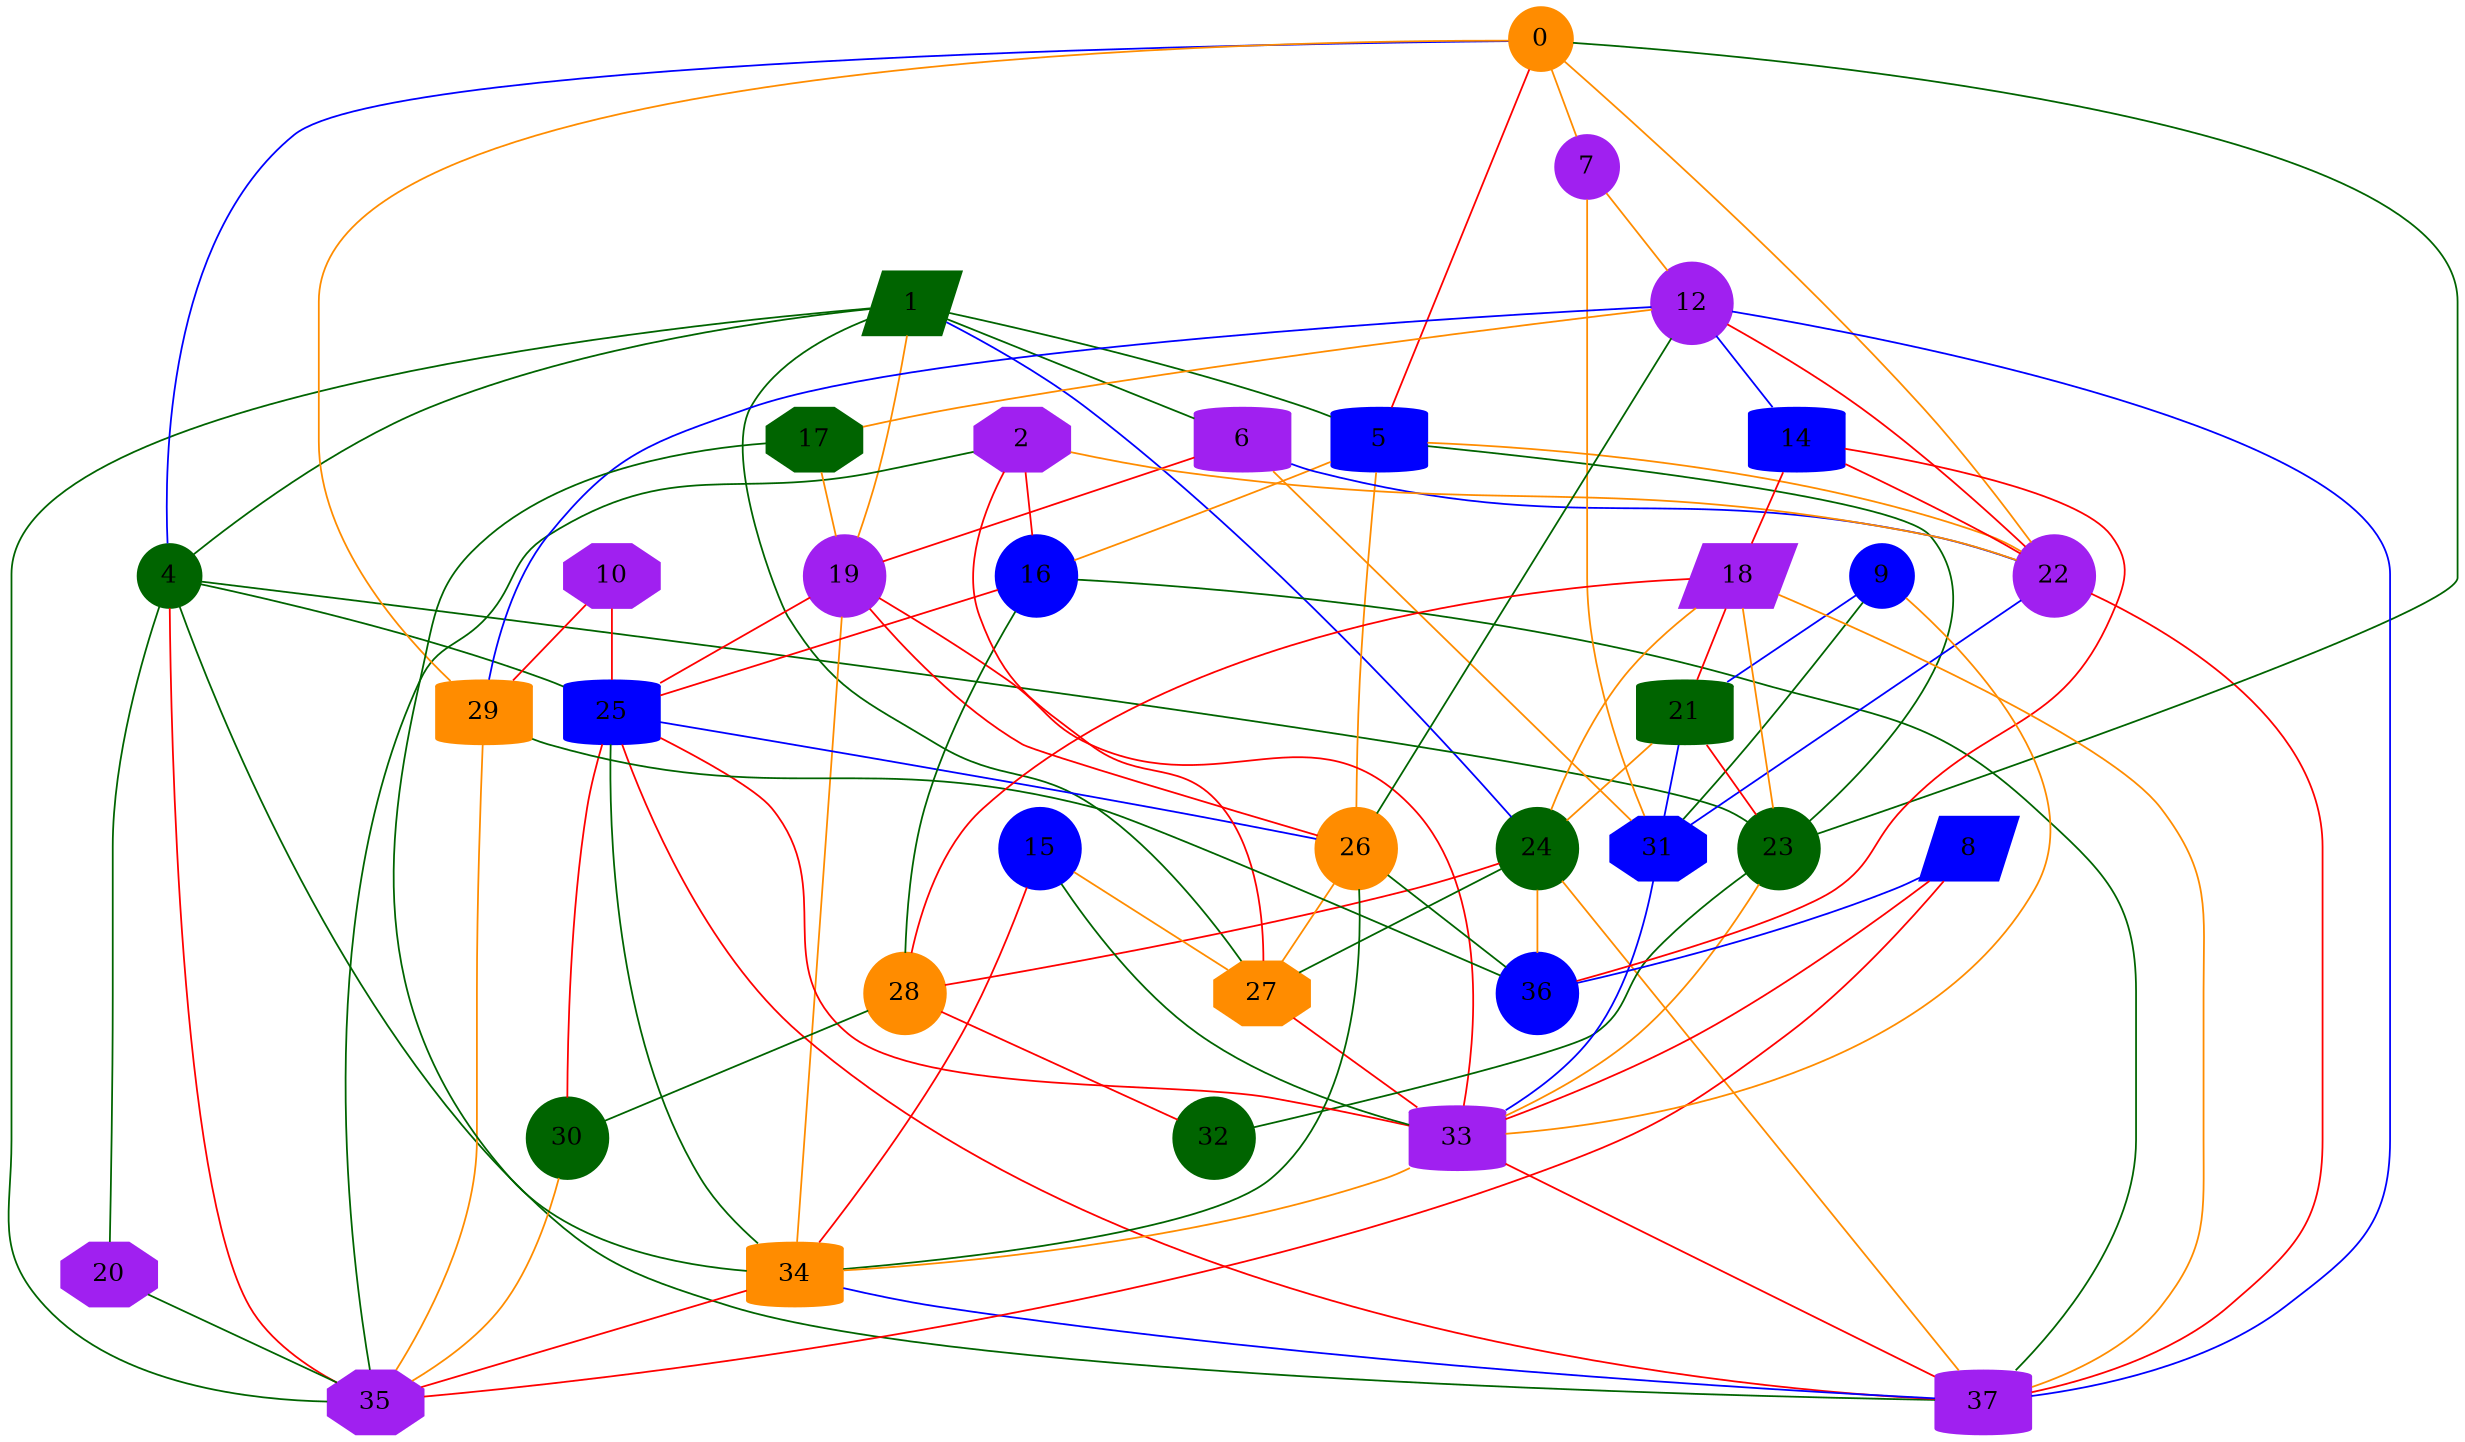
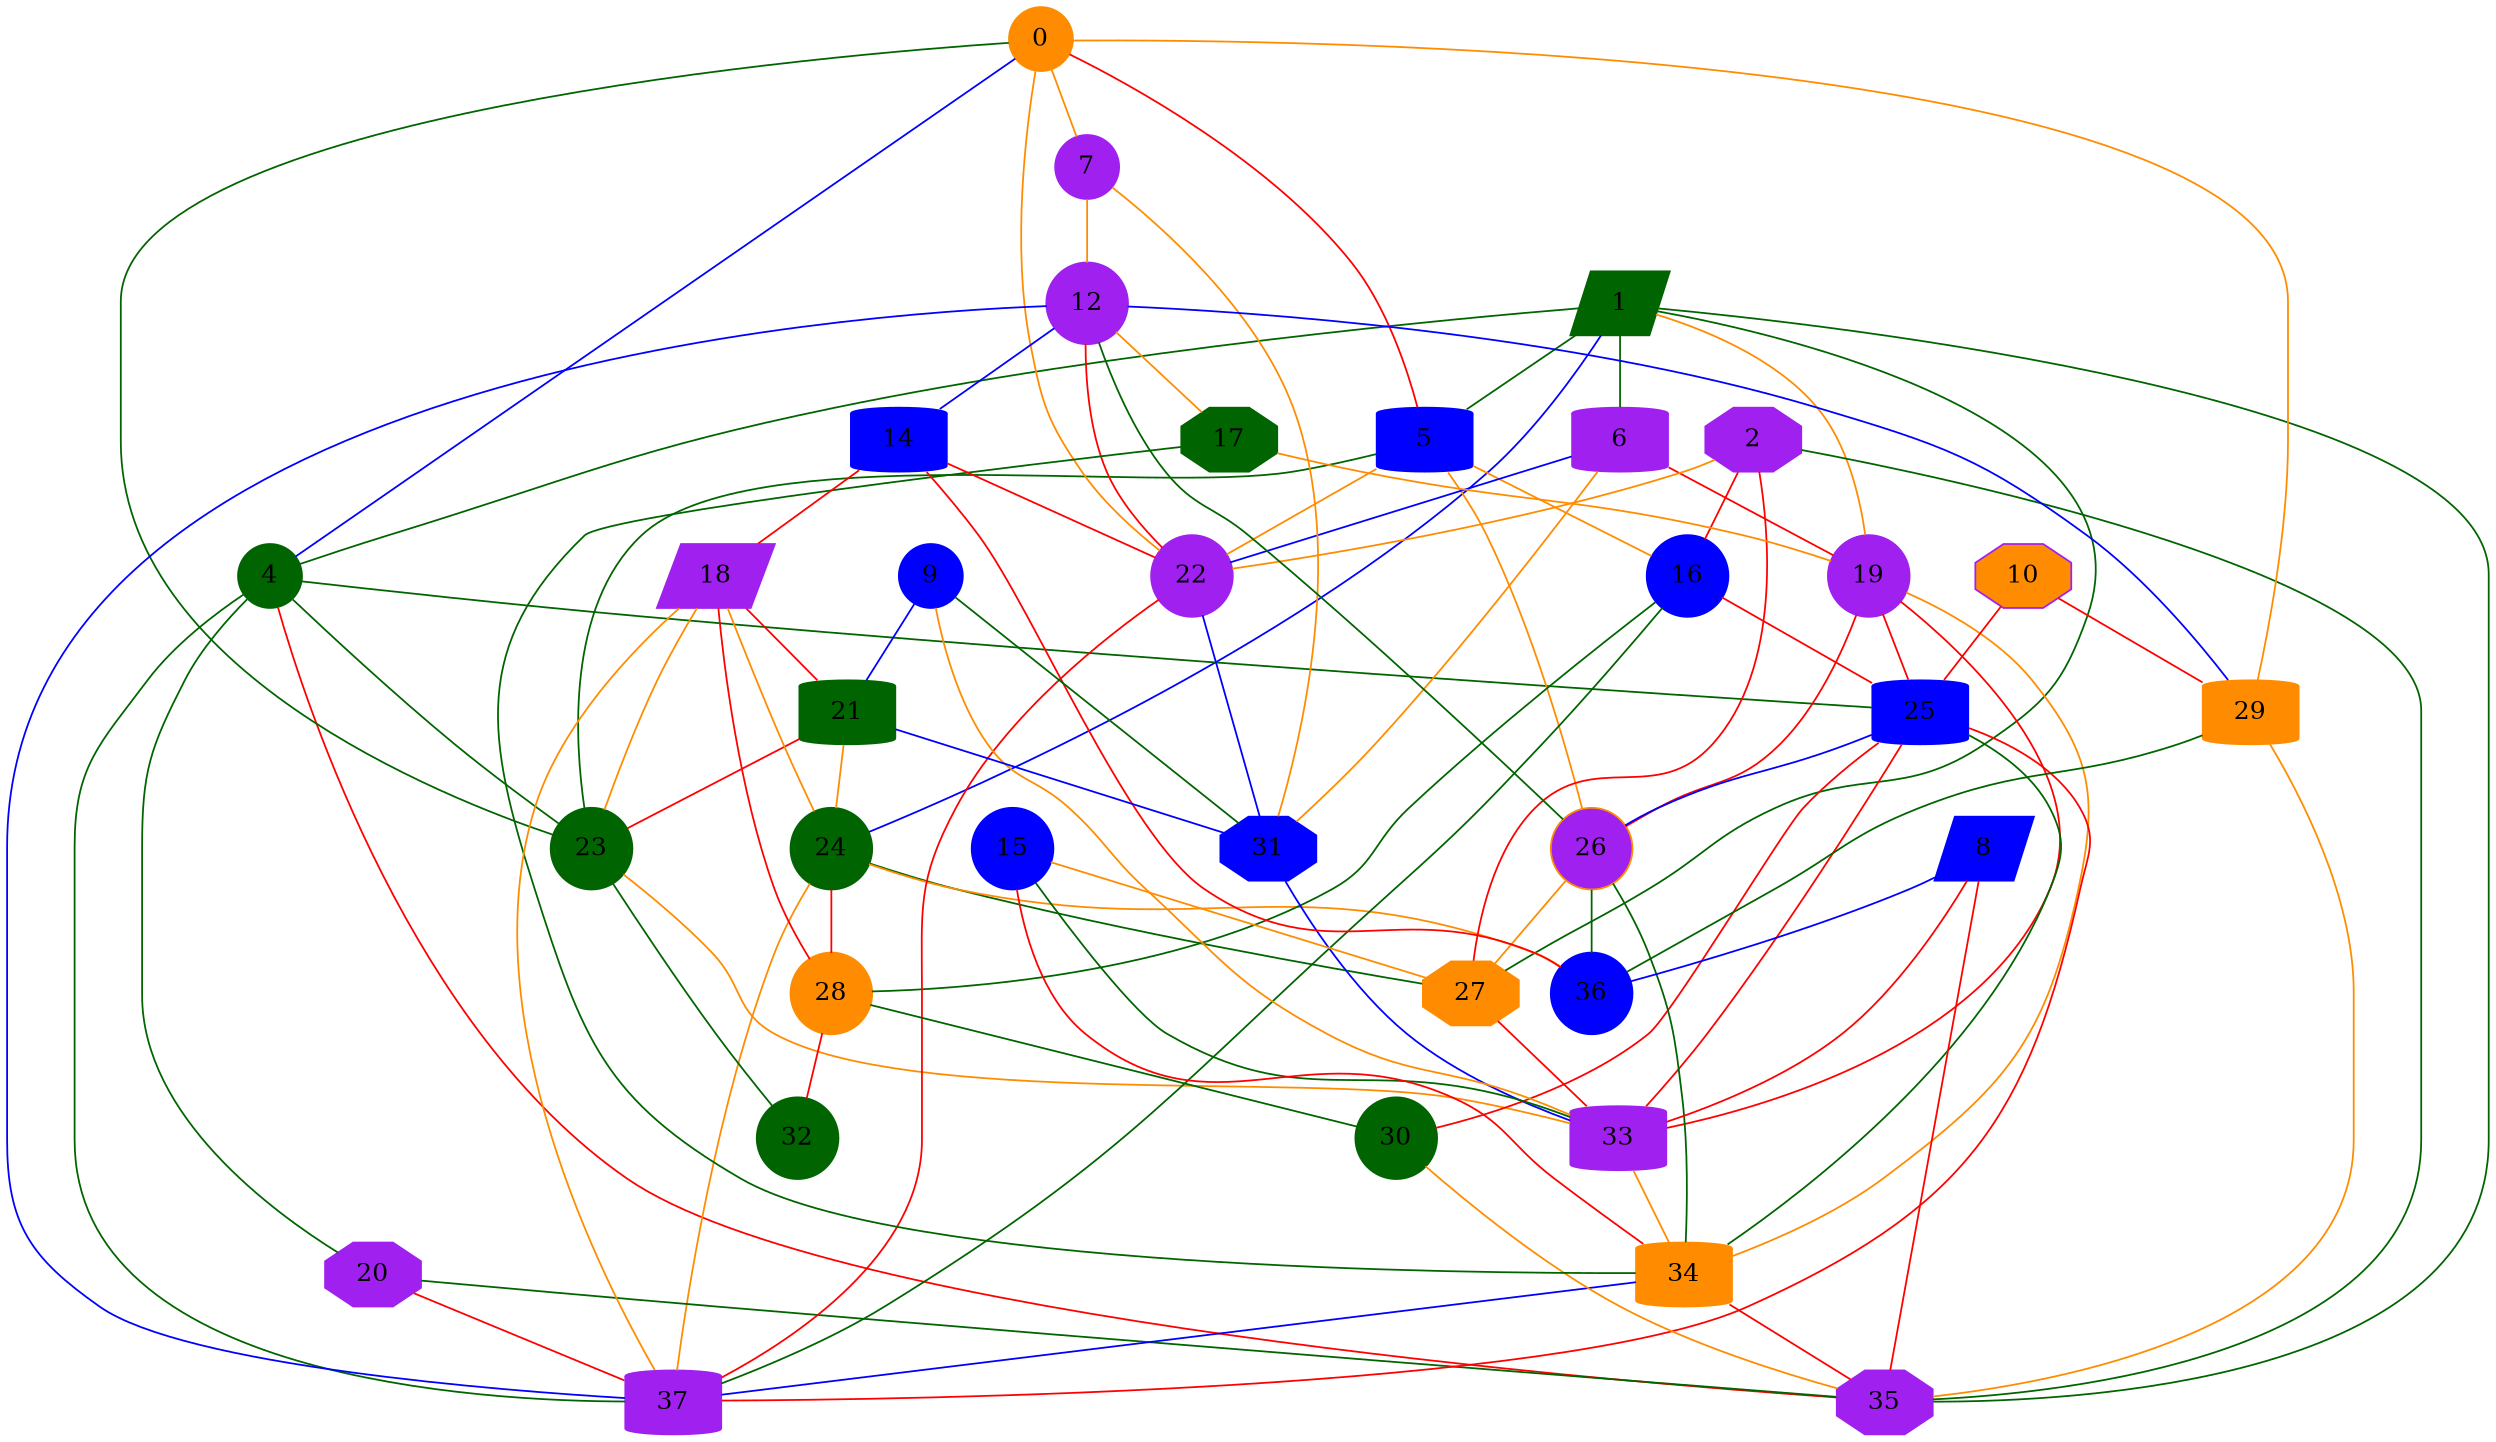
node "10": fillcolor purple -> darkorange
node "26": fillcolor darkorange -> purple
edge "33" -- "37": now "20" -- "37"
